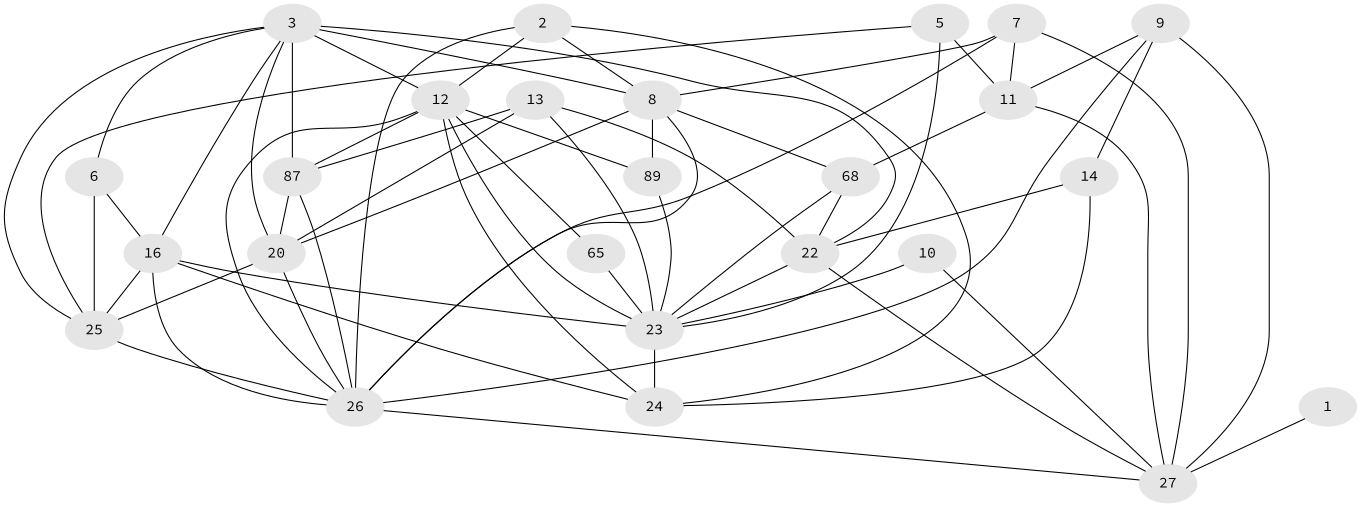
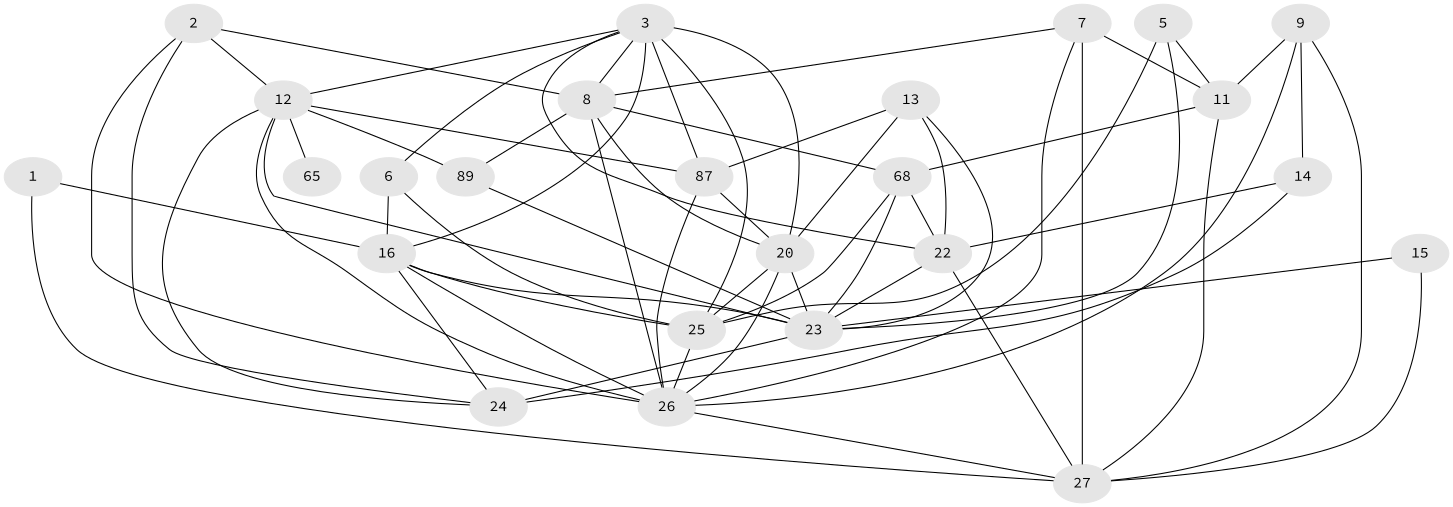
edge "1" -- "16": added
node "10": label "10" -> "15"
edge "68" -- "25": added
edge "65" -- "23": now "20" -- "23"
